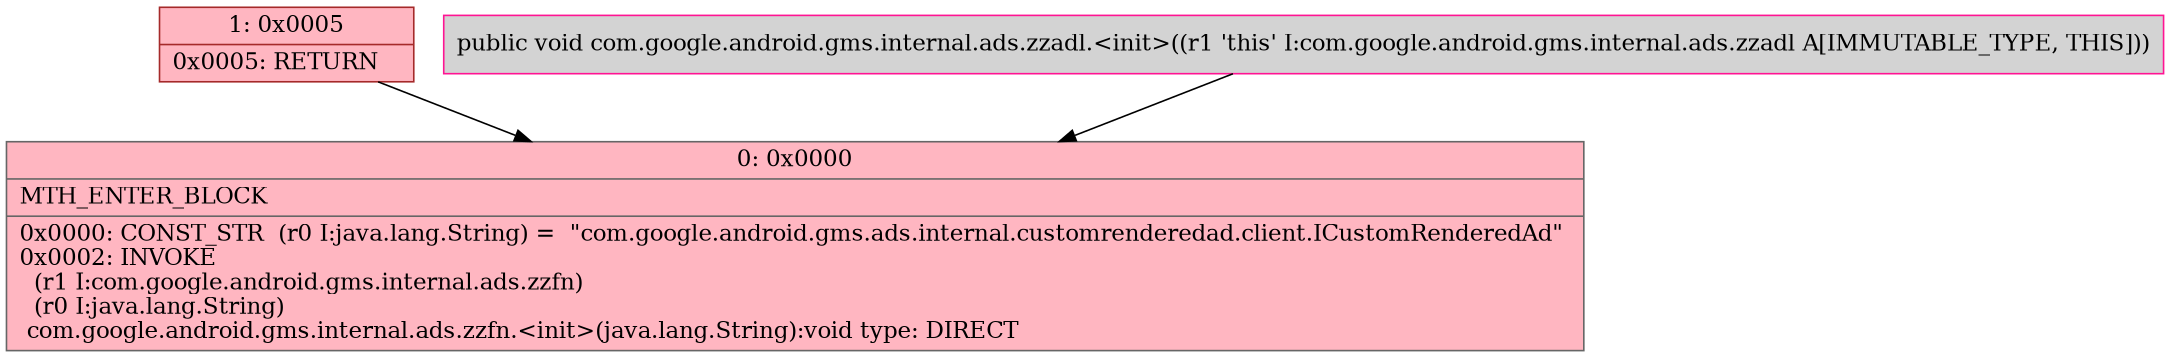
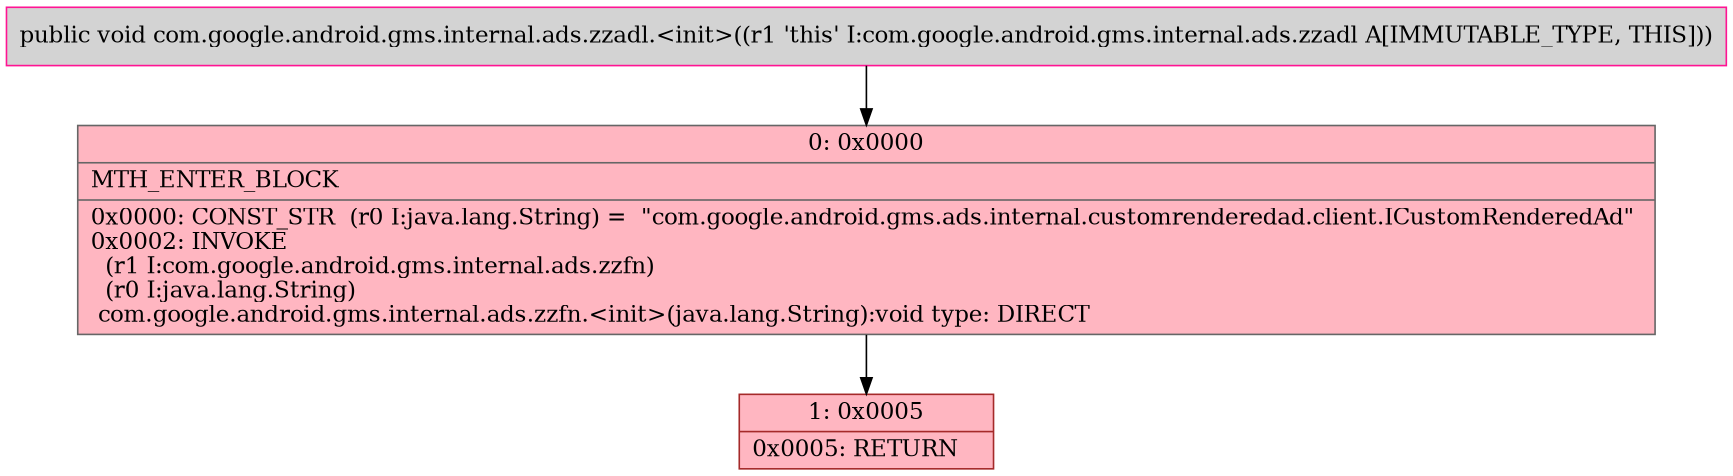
edge "1: 0x0005" -> "0: 0x0000": reversed
